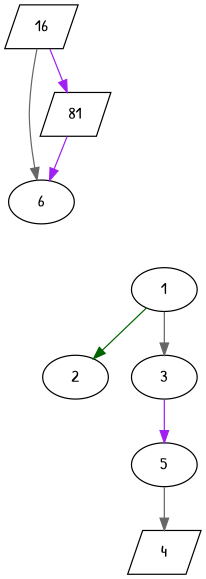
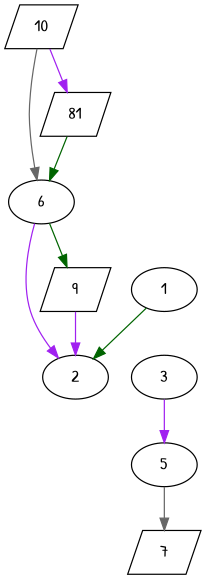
node "16": label "16" -> "10"
edge "81" -> "6": color purple -> darkgreen
edge "6" -> "2": added
node "9": added
edge "1" -> "3": removed
node "4": label "4" -> "7"
